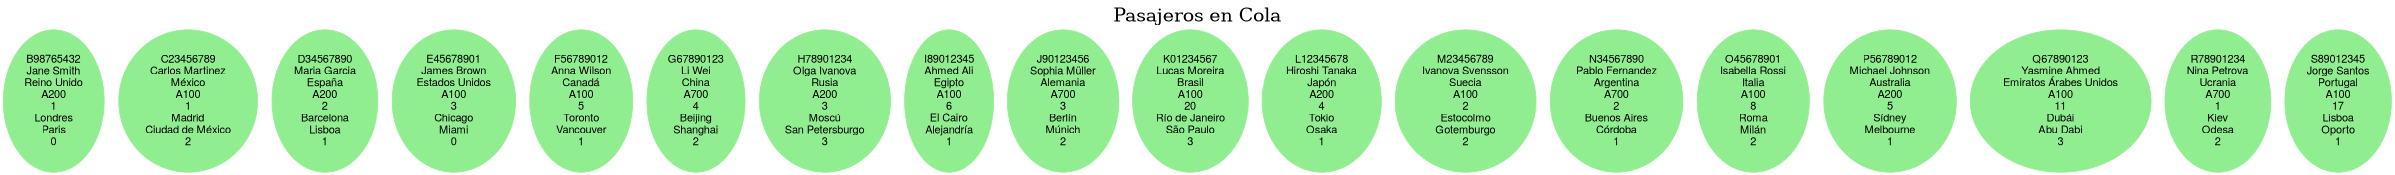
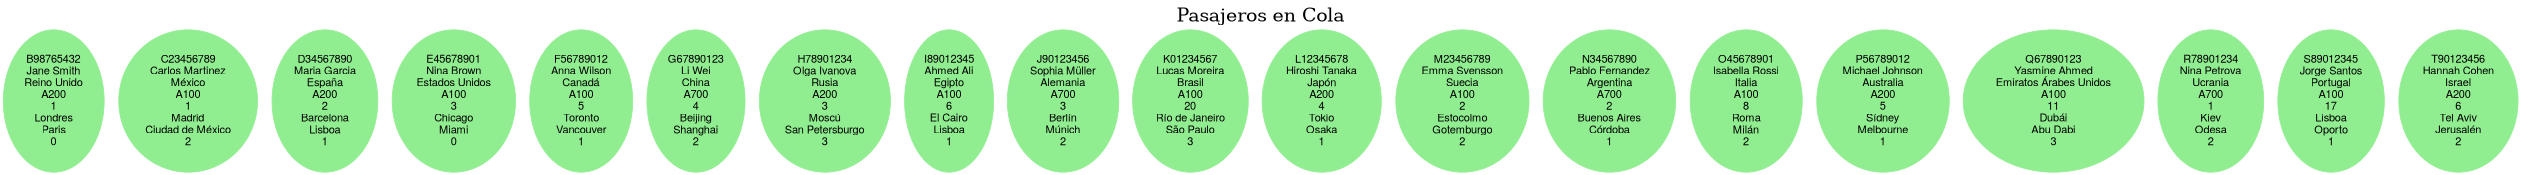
node "E45678901 James Brown Estados Unidos A100 3 Chicago Miami 0": label "E45678901 James Brown Estados Unidos A100 3 Chicago Miami 0" -> "E45678901 Nina Brown Estados Unidos A100 3 Chicago Miami 0"
node "I89012345 Ahmed Ali Egipto A100 6 El Cairo Alejandría 1": label "I89012345 Ahmed Ali Egipto A100 6 El Cairo Alejandría 1" -> "I89012345 Ahmed Ali Egipto A100 6 El Cairo Lisboa 1"
node "M23456789 Ivanova Svensson Suecia A100 2 Estocolmo Gotemburgo 2": label "M23456789 Ivanova Svensson Suecia A100 2 Estocolmo Gotemburgo 2" -> "M23456789 Emma Svensson Suecia A100 2 Estocolmo Gotemburgo 2"
node "T90123456 Hannah Cohen Israel A200 6 Tel Aviv Jerusalén 2": added
